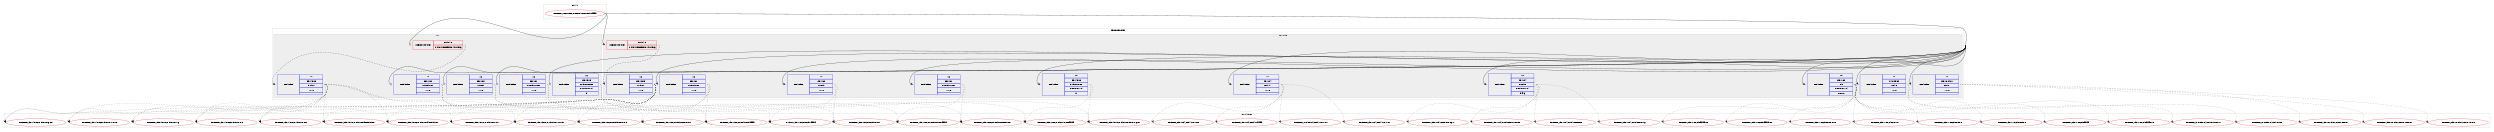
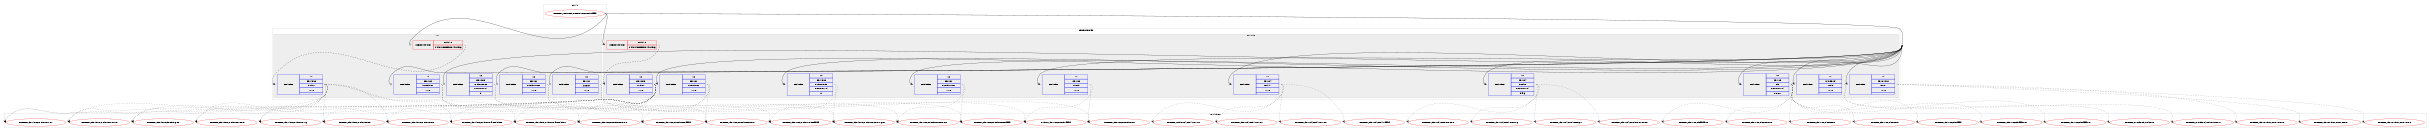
node "portage://dev-lang/python-3.6.10": label "portage://dev-lang/python-3.6.10" -> "portage://dev-lang/devel-3.6.10"
node "portage://dev-vcs/git-2.24.1": removed
